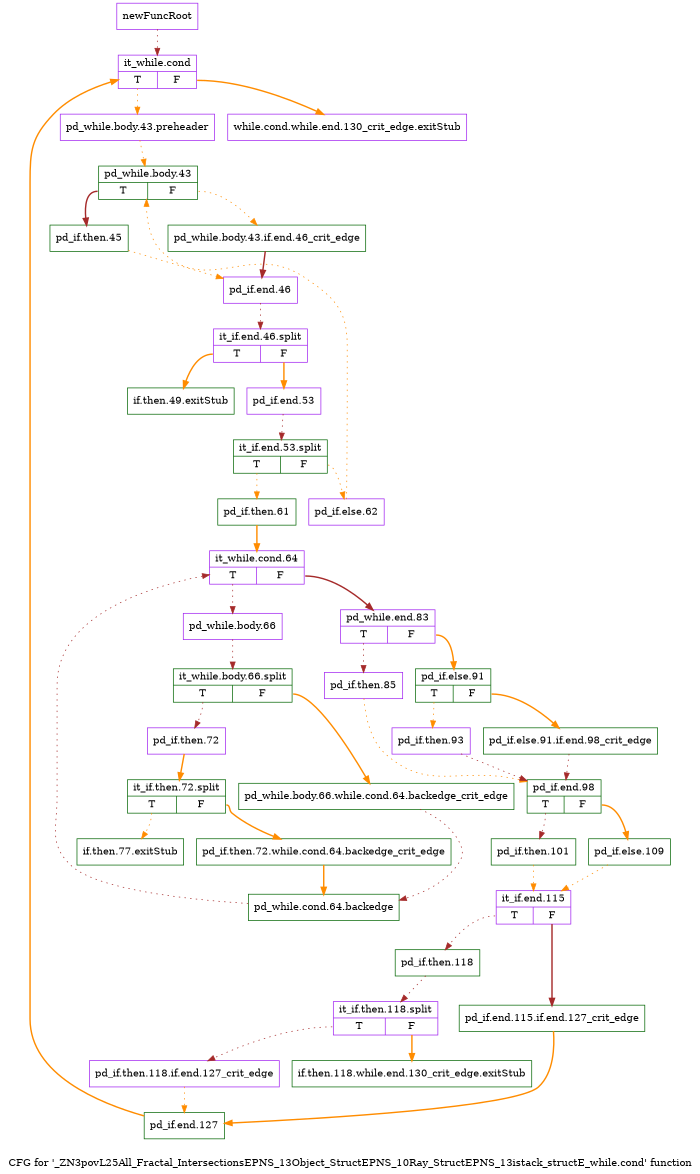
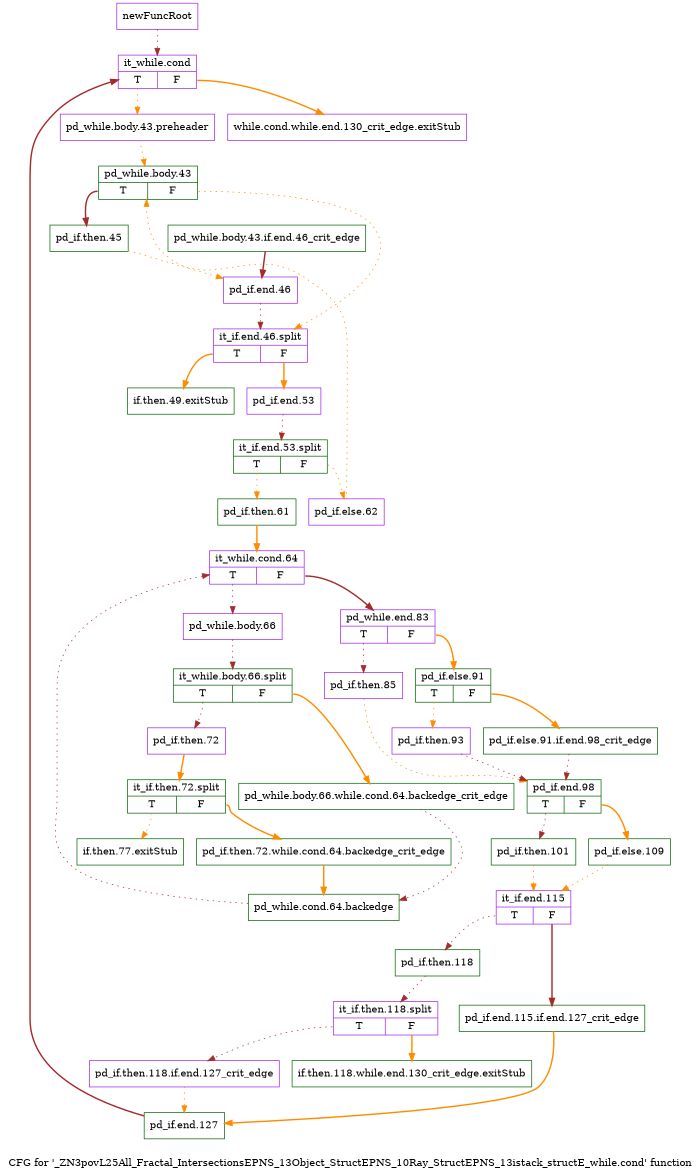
edge "pd_while.body.43" -> "pd_while.body.43.if.end.46_crit_edge": now "pd_while.body.43" -> "it_if.end.46.split"
edge "pd_if.end.127" -> "it_while.cond": color darkorange -> brown
